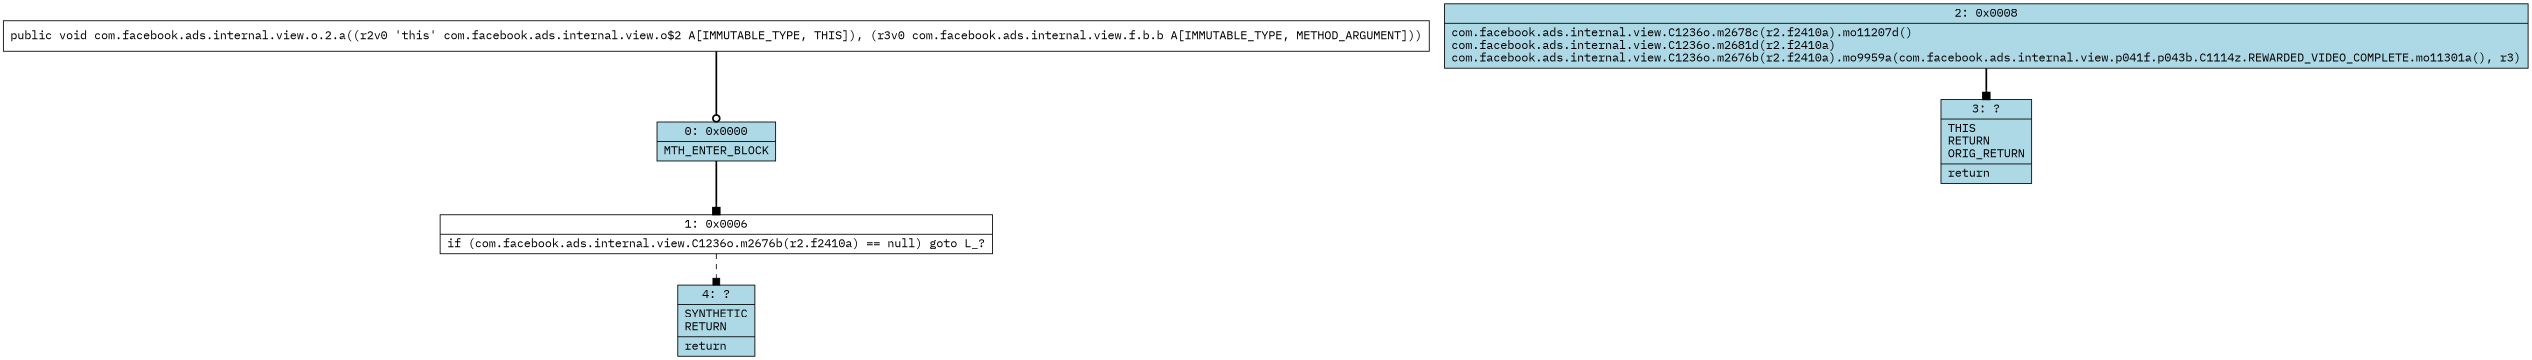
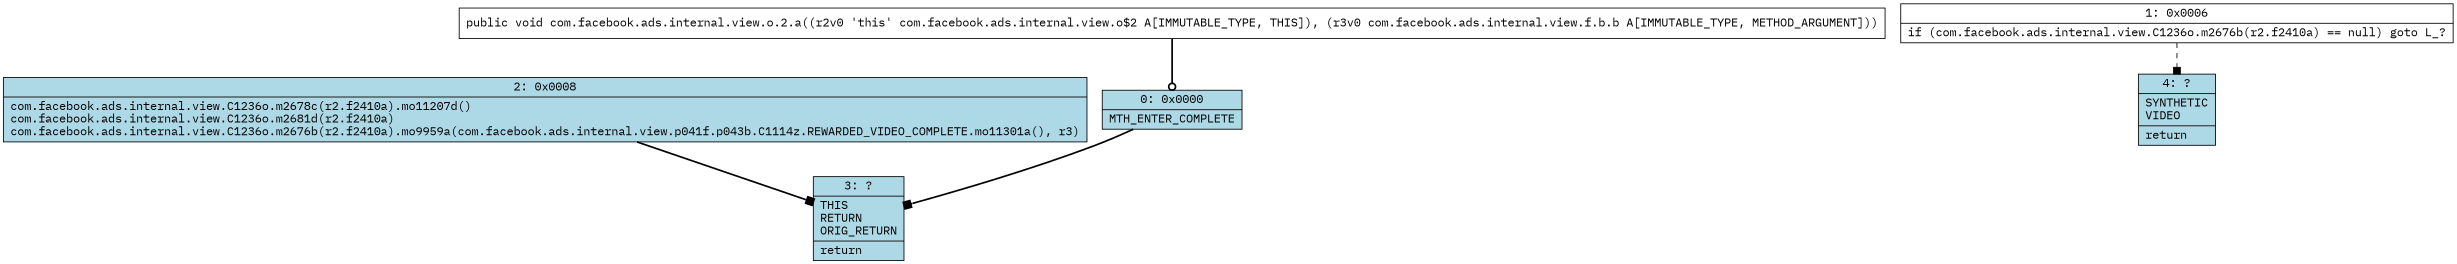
node "0: 0x0000": text "MTH_ENTER_BLOCK" -> "MTH_ENTER_COMPLETE"
edge "0: 0x0000" -> "1: 0x0006": now "0: 0x0000" -> "3: ?"
node "4: ?": text "RETURN" -> "VIDEO"
